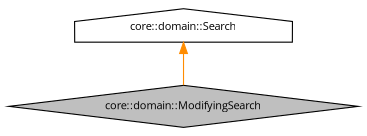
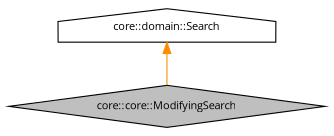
node "core::domain::ModifyingSearch": label "core::domain::ModifyingSearch" -> "core::core::ModifyingSearch"
